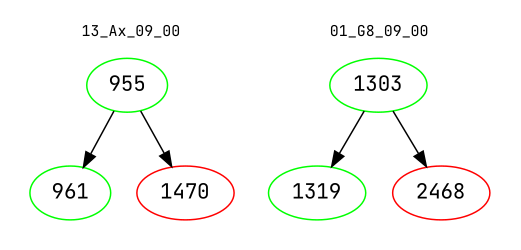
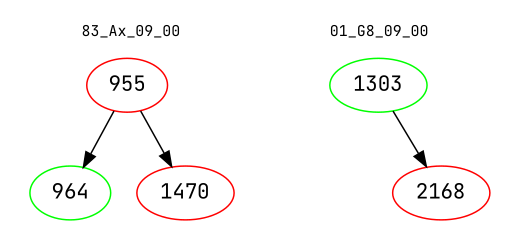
cluster "13_Ax_09_00": label "13_Ax_09_00" -> "83_Ax_09_00"
node "955": color green -> red
node "961": label "961" -> "964"
node "1319": removed
node "2468": label "2468" -> "2168"
